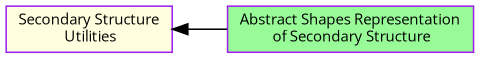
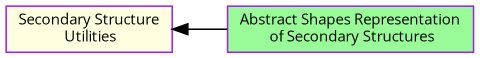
node "Abstract Shapes Representation of Secondary Structure": label "Abstract Shapes Representation of Secondary Structure" -> "Abstract Shapes Representation of Secondary Structures"
